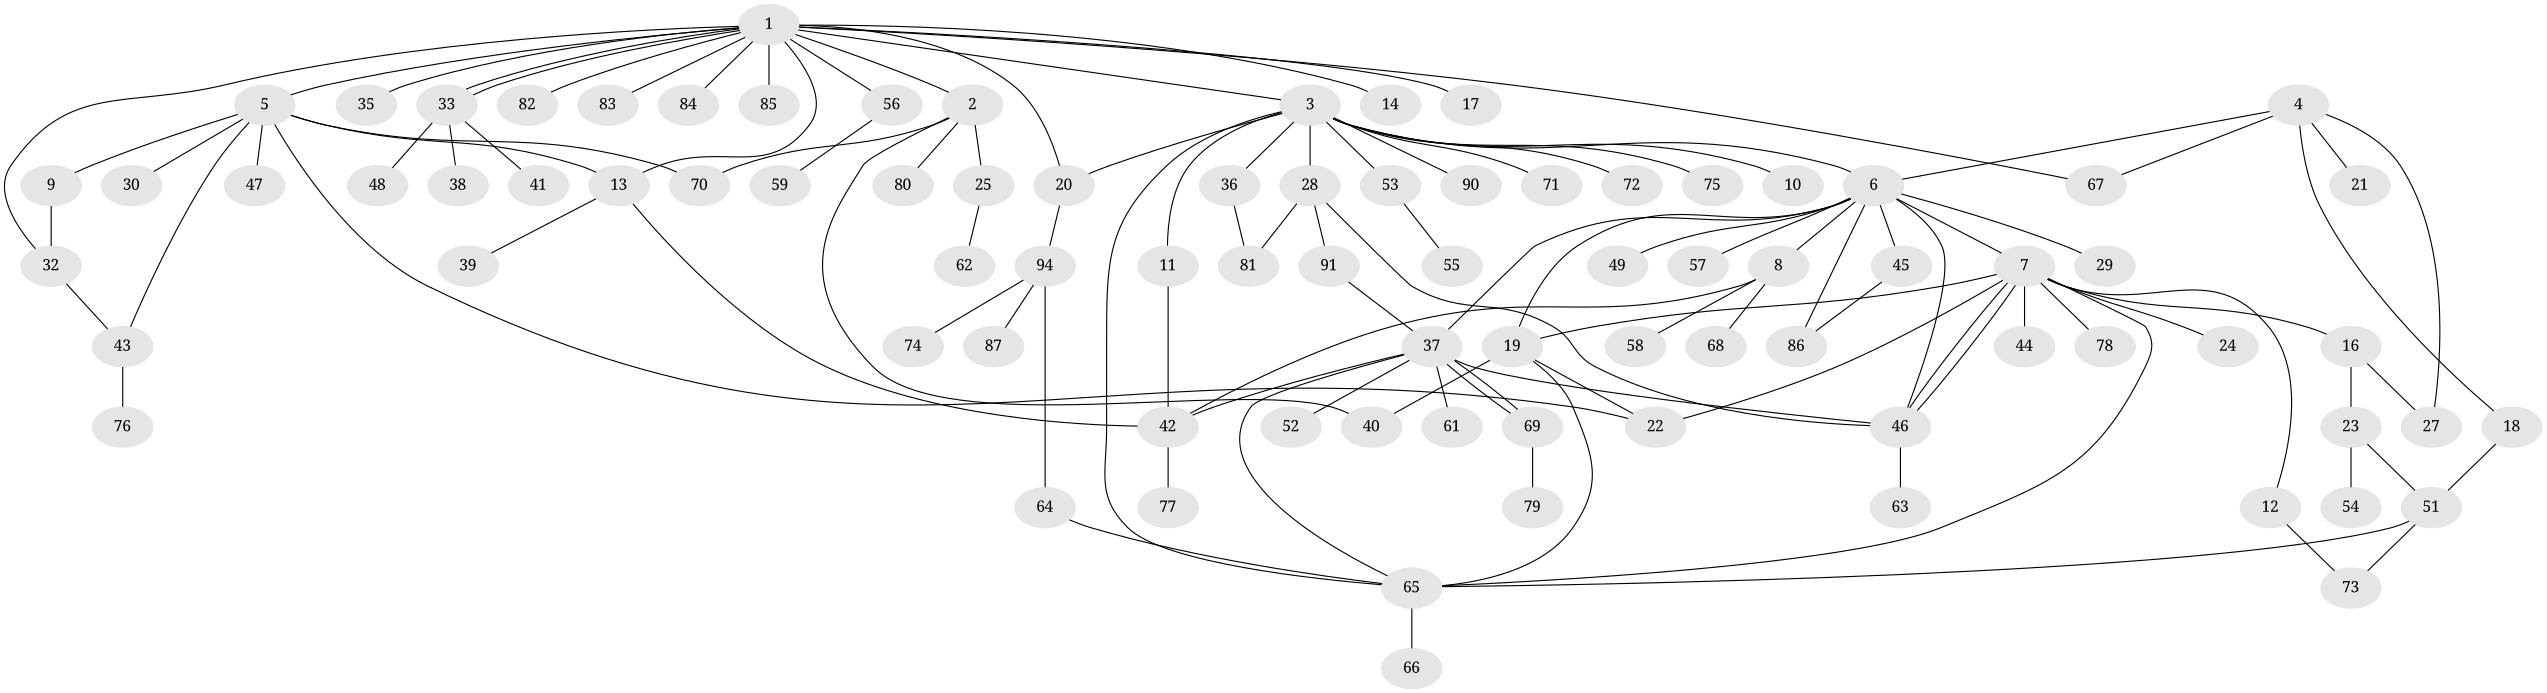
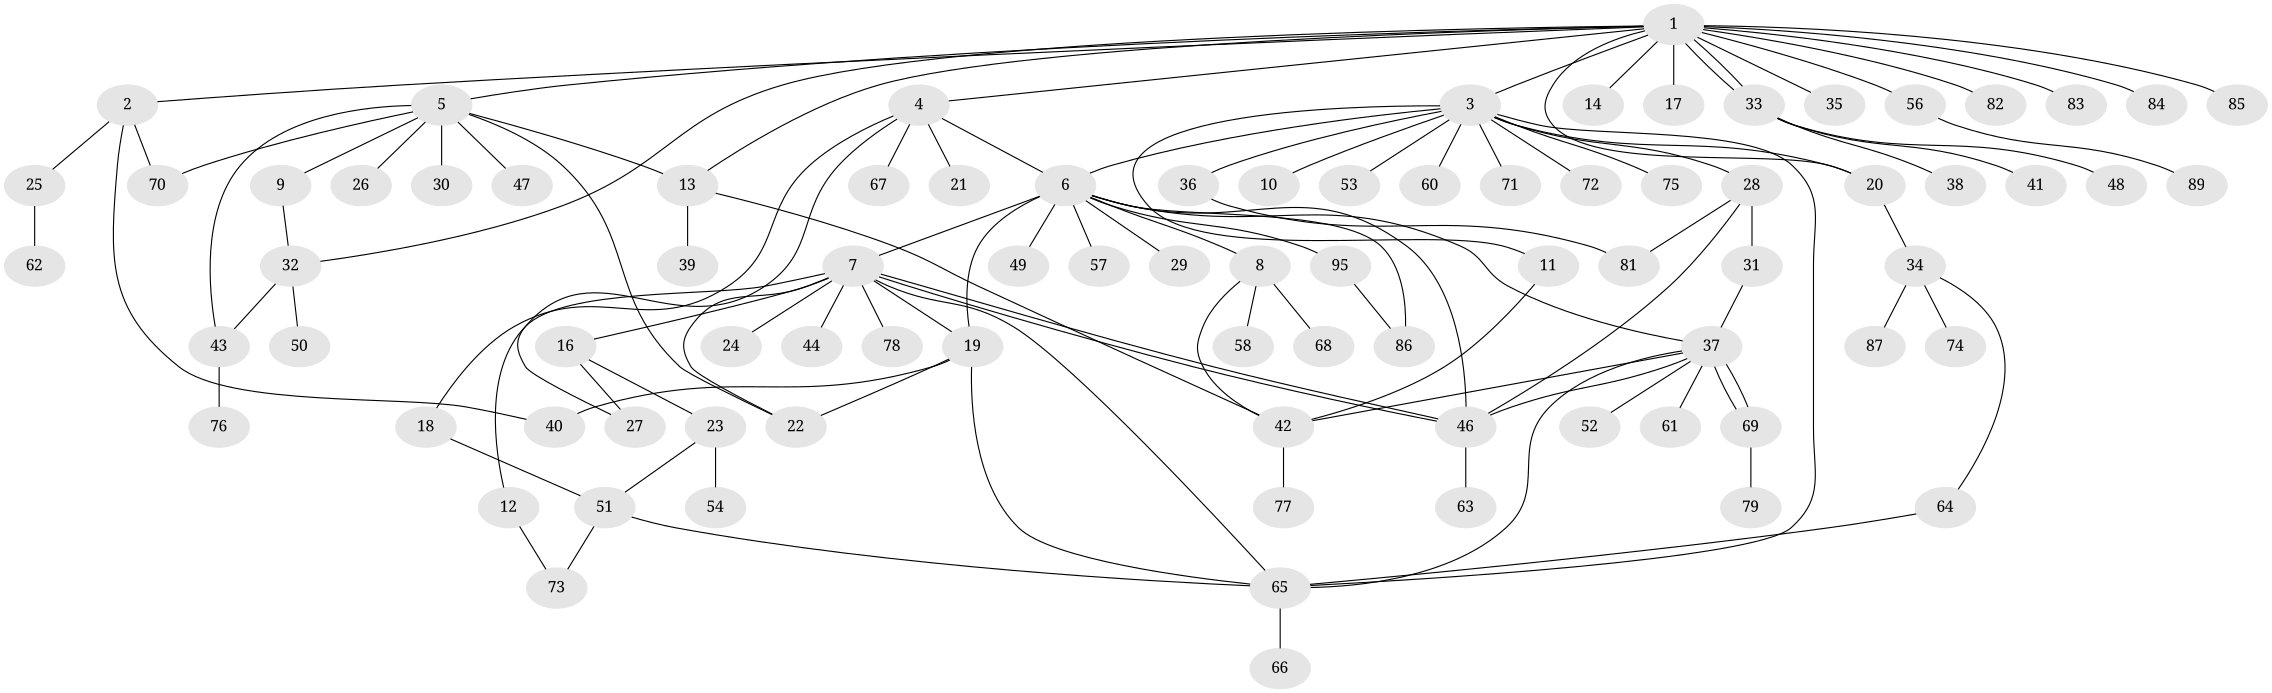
edge "1" -- "67": now "1" -- "4"
node "26": added
node "59": label "59" -> "89"
node "80": removed
node "90": label "90" -> "60"
node "94": label "94" -> "34"
node "91": label "91" -> "31"
node "55": removed
node "45": label "45" -> "95"
node "50": added
